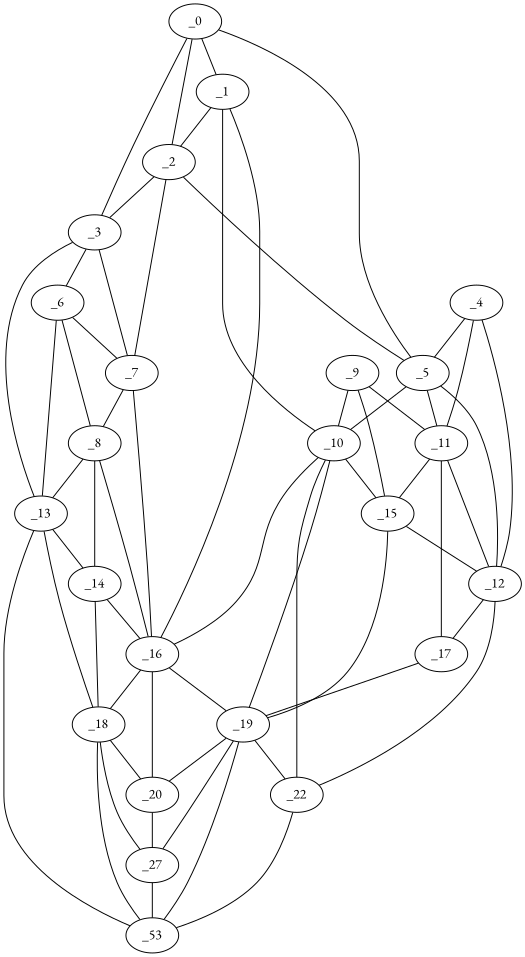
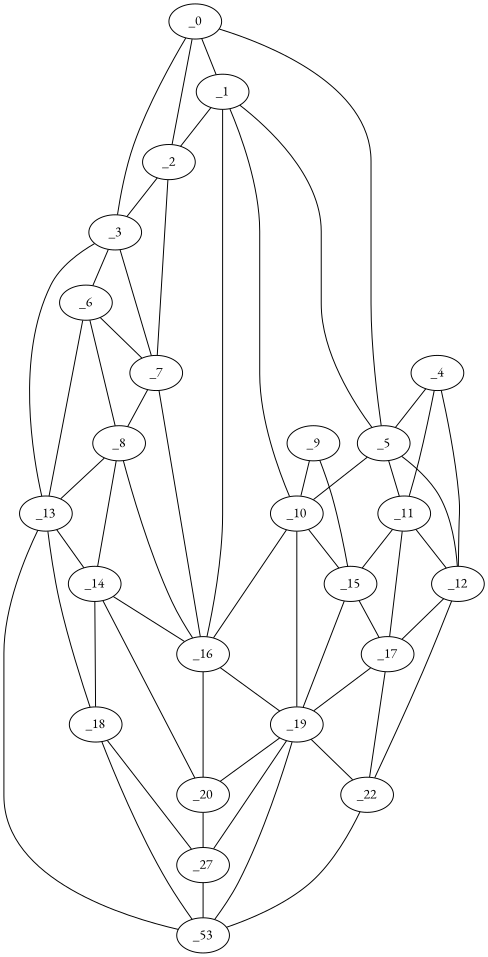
edge "_2" -- "_5": now "_1" -- "_5"
edge "_9" -- "_11": removed
edge "_15" -- "_12": now "_15" -- "_17"
edge "_10" -- "_22": now "_17" -- "_22"
edge "_16" -- "_18": removed
edge "_18" -- "_20": now "_14" -- "_20"
